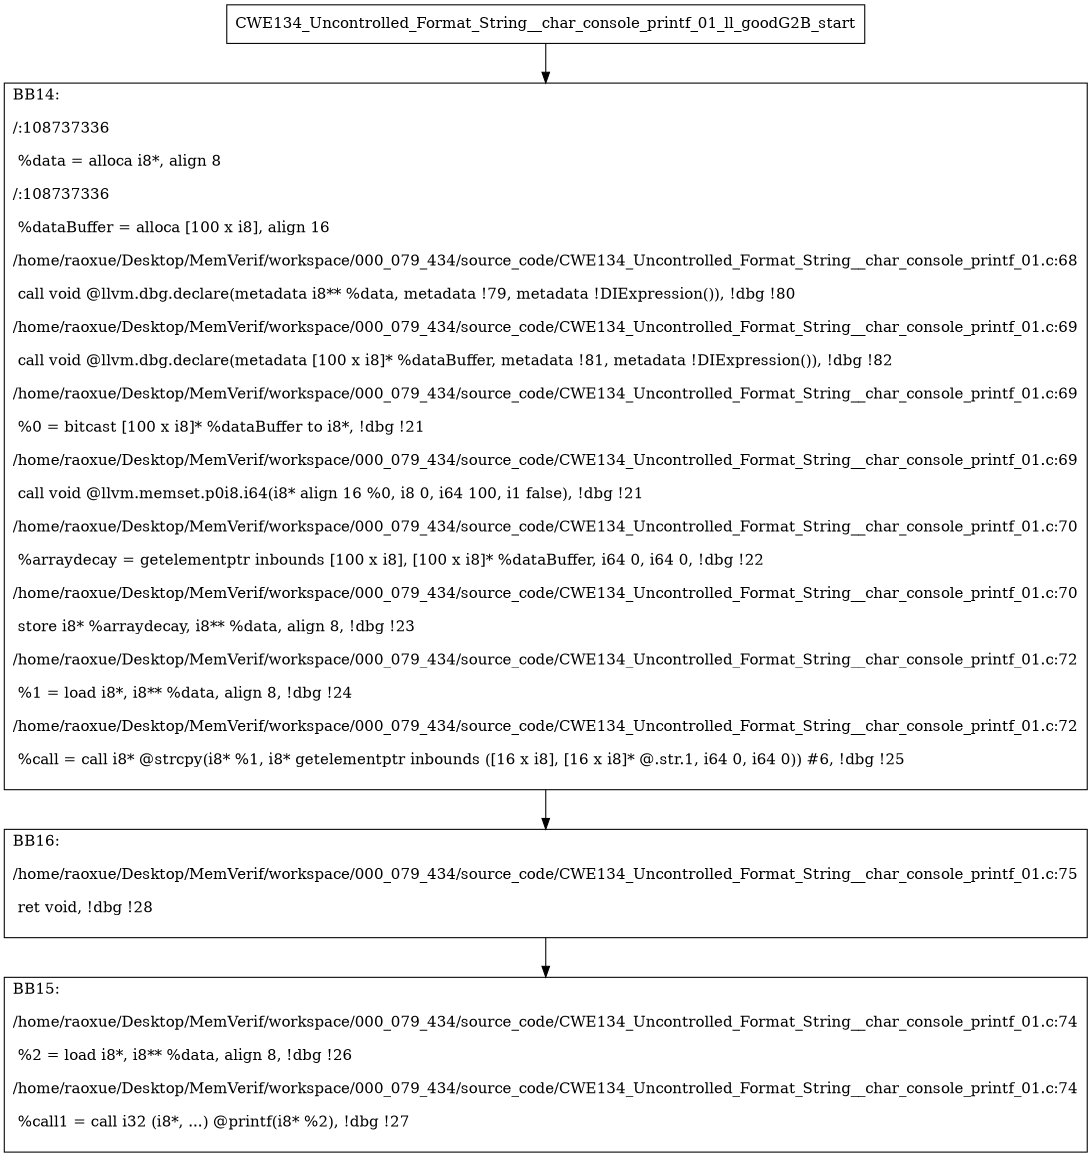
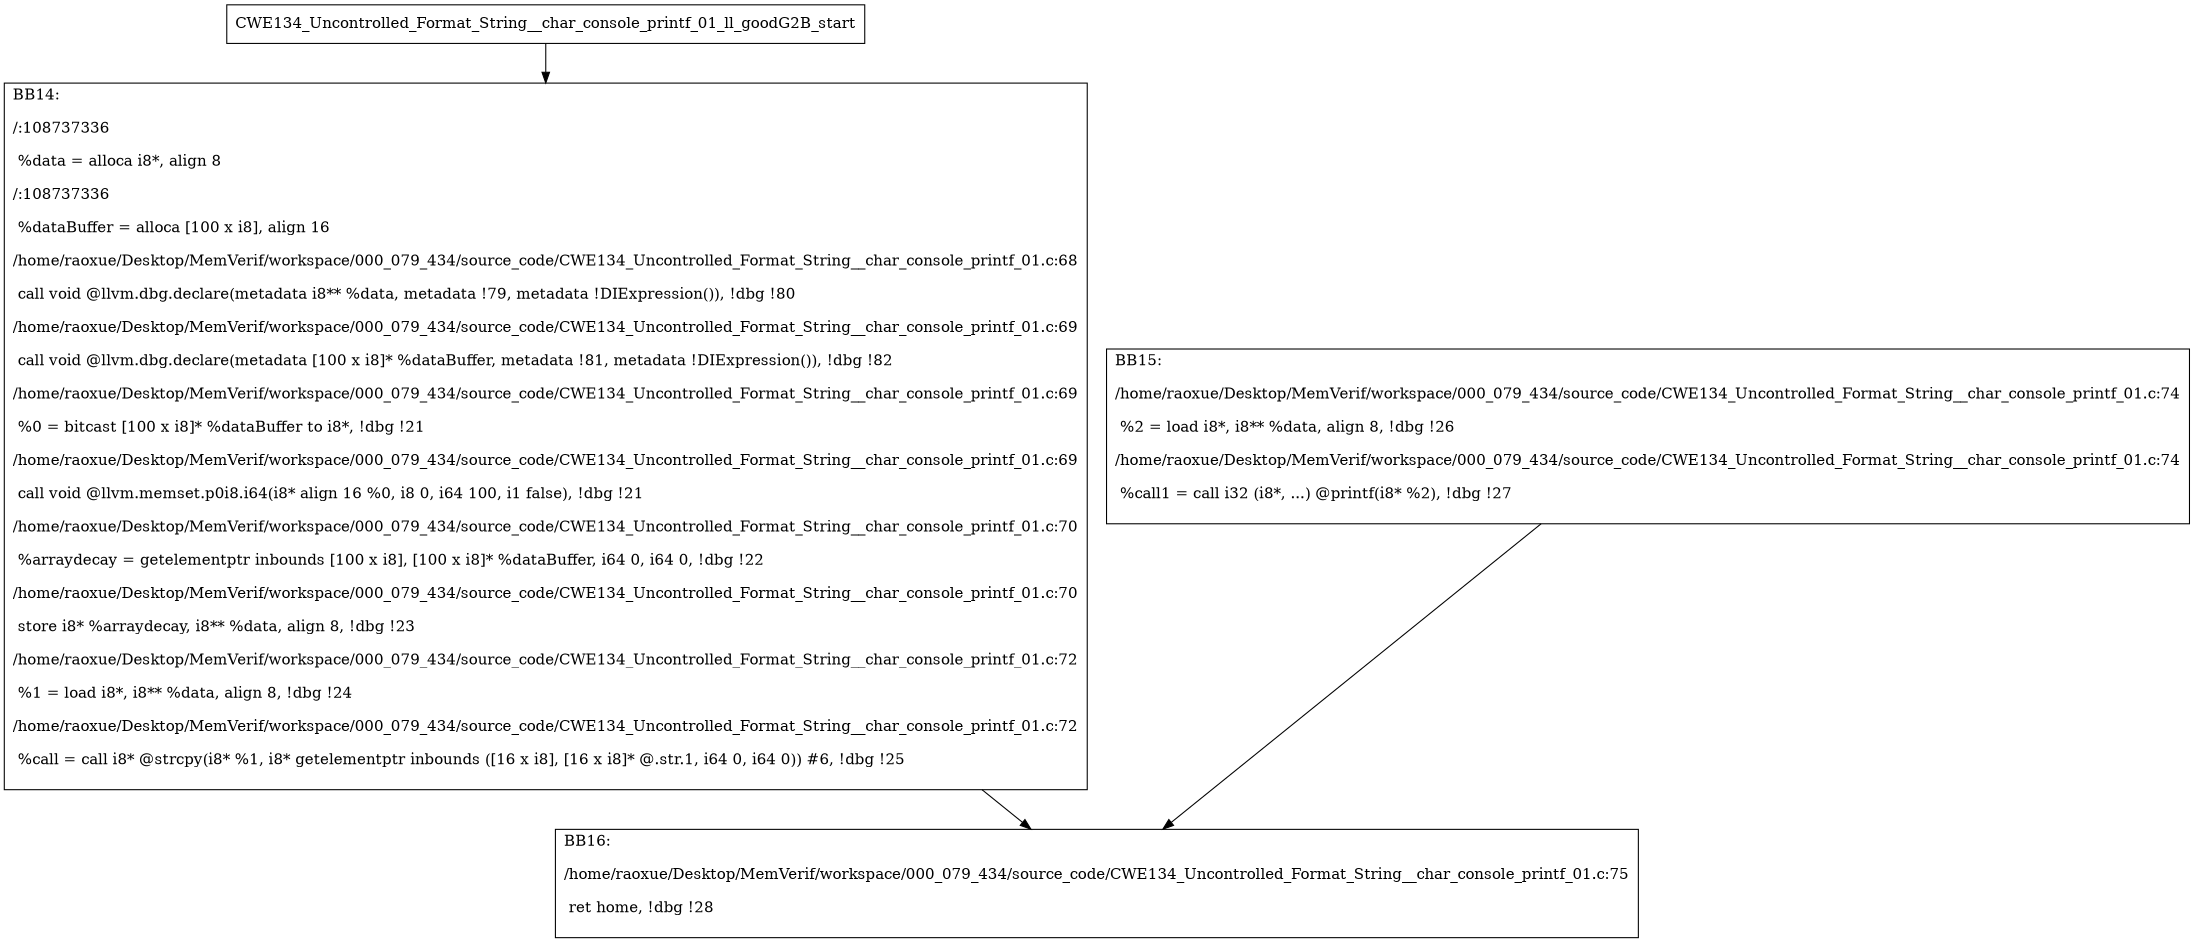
node "BB16:": text "ret void, !dbg !28" -> "ret home, !dbg !28"
edge "BB16:" -> "BB15:": reversed
